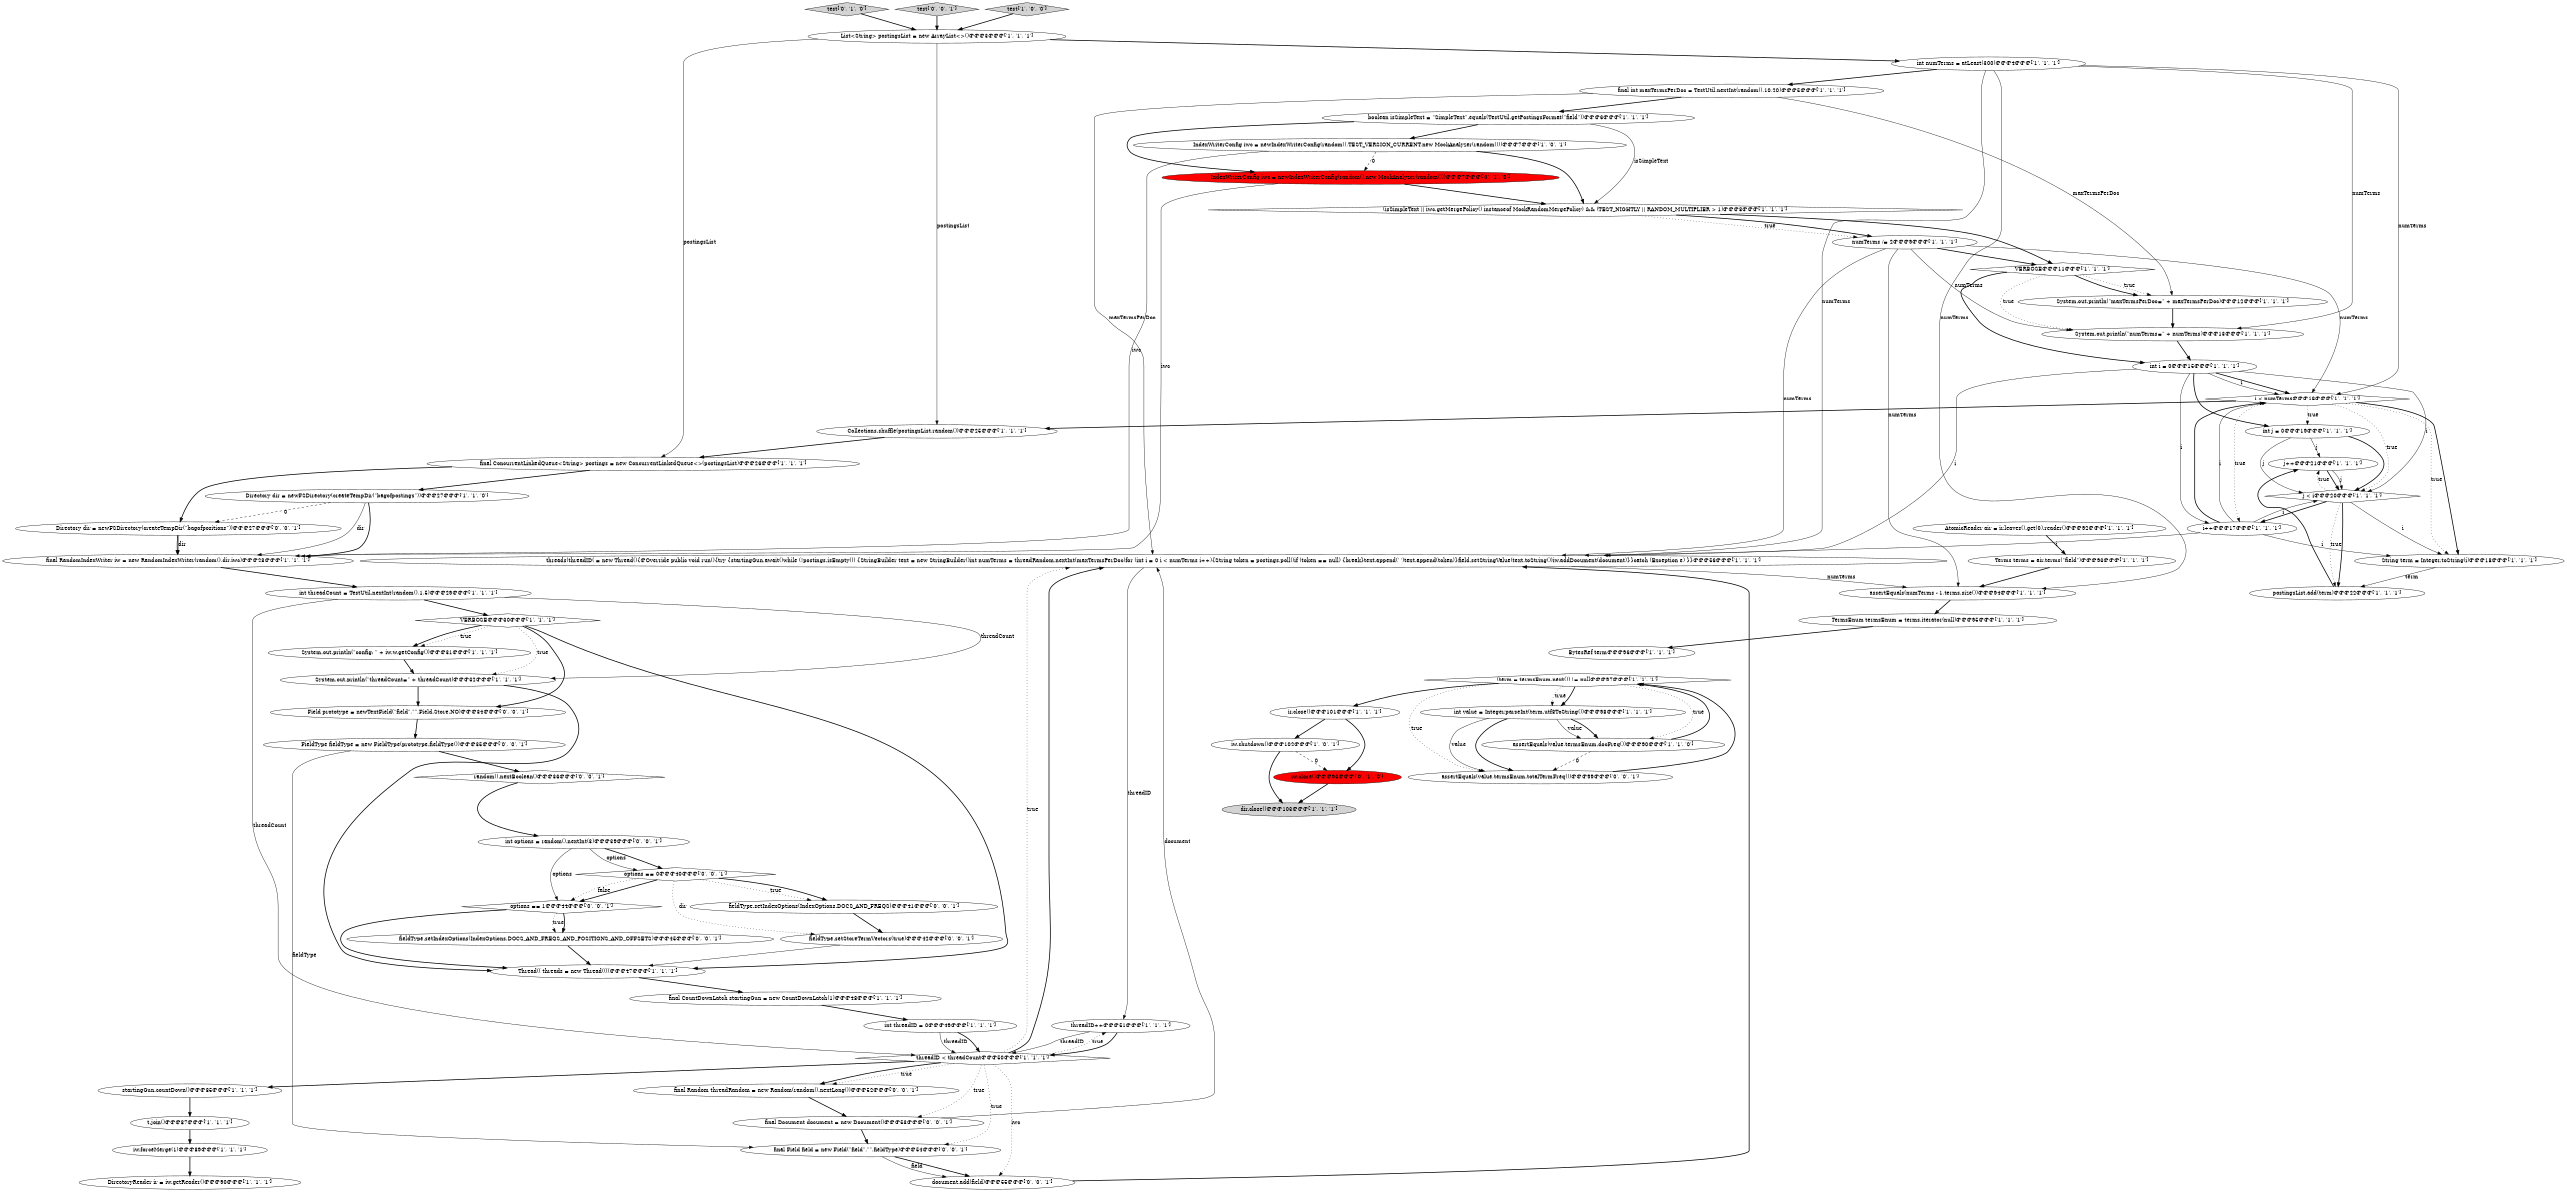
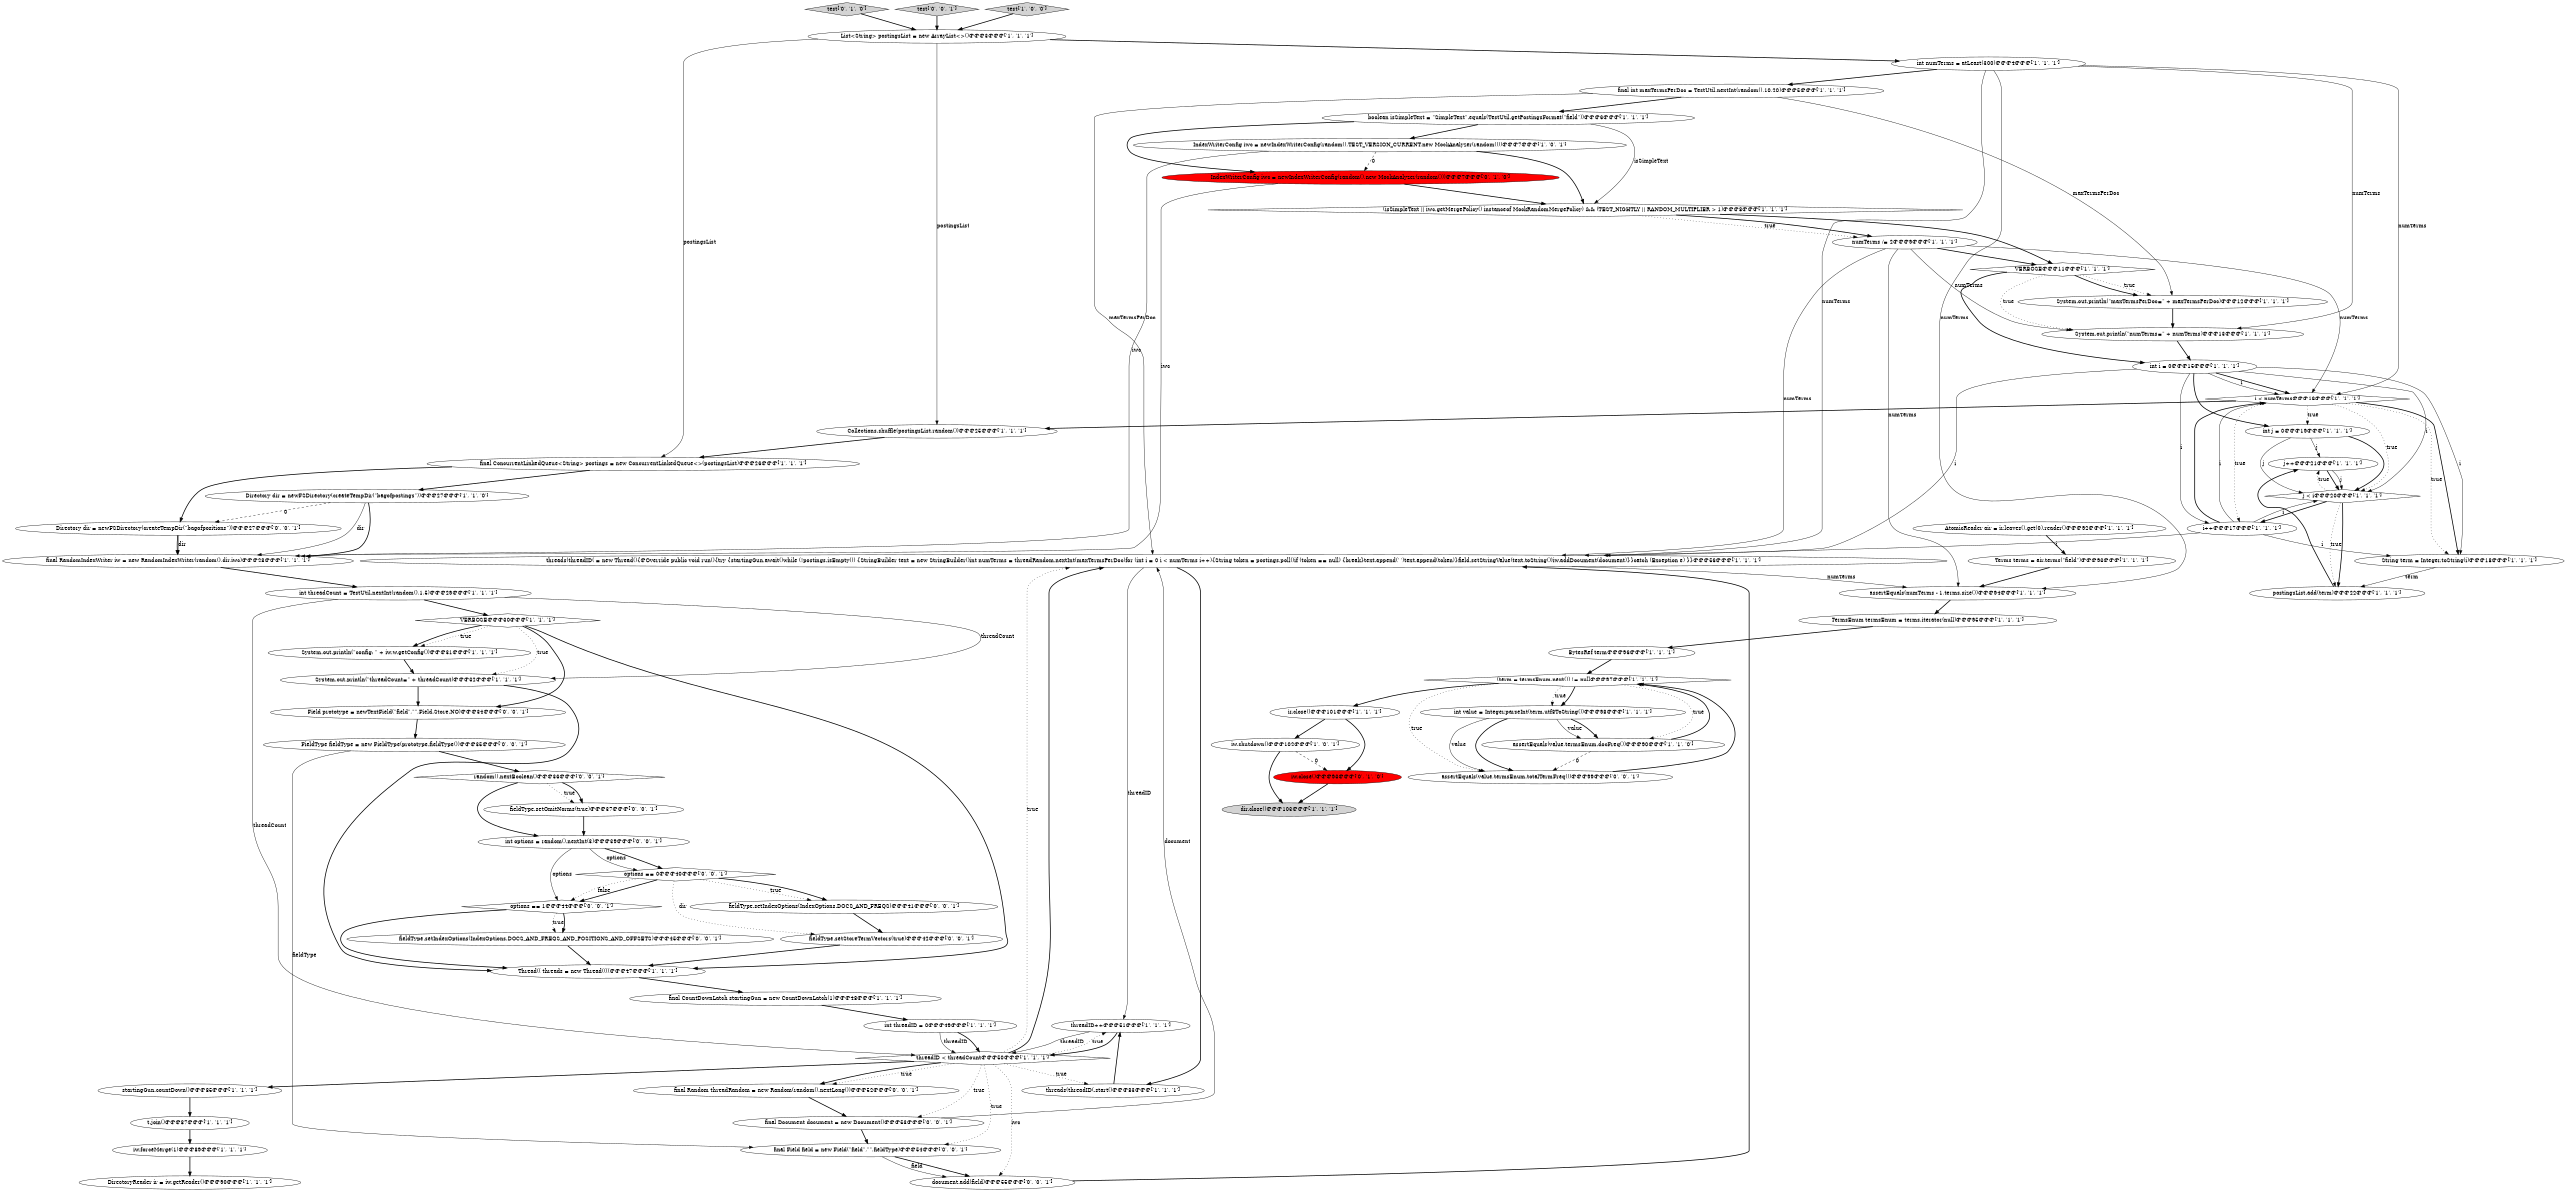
edge "j < i@@@20@@@['1', '1', '1']" -> "String term = Integer.toString(i)@@@18@@@['1', '1', '1']": now "int i = 0@@@15@@@['1', '1', '1']" -> "String term = Integer.toString(i)@@@18@@@['1', '1', '1']"
edge "BytesRef term@@@96@@@['1', '1', '1']" -> "(term = termsEnum.next()) != null@@@97@@@['1', '1', '1']": added
node "fieldType.setOmitNorms(true)@@@37@@@['0', '0', '1']": added
edge "fieldType.setStoreTermVectors(true)@@@42@@@['0', '0', '1']" -> "Thread(( threads = new Thread((((@@@47@@@['1', '1', '1']": style solid -> bold
node "threads(threadID(.start()@@@83@@@['1', '1', '1']": added
